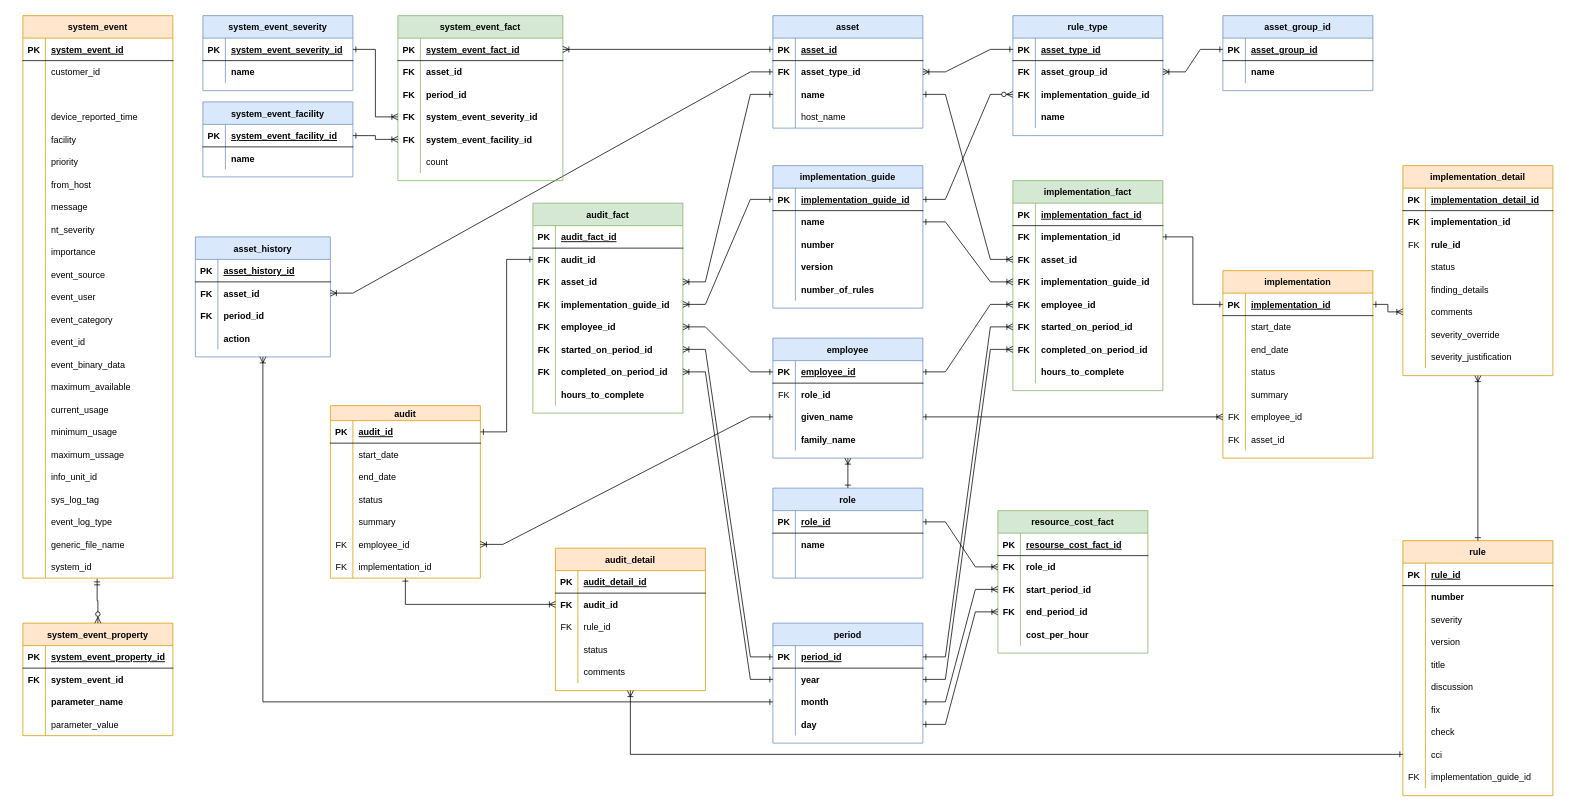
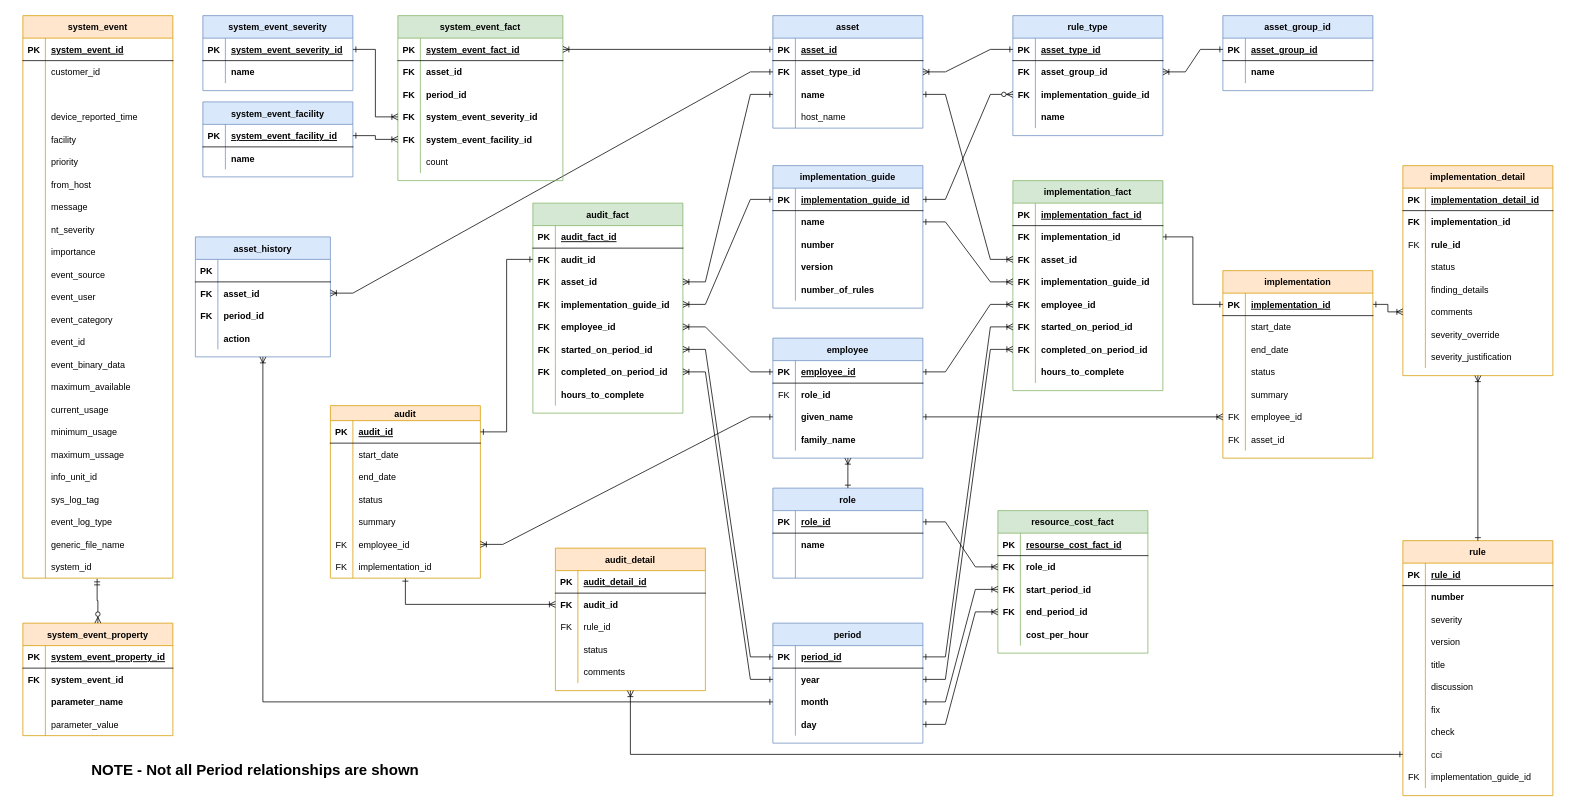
node "asset_history_id": removed
node "NOTE - Not all Period relationships are shown": added
